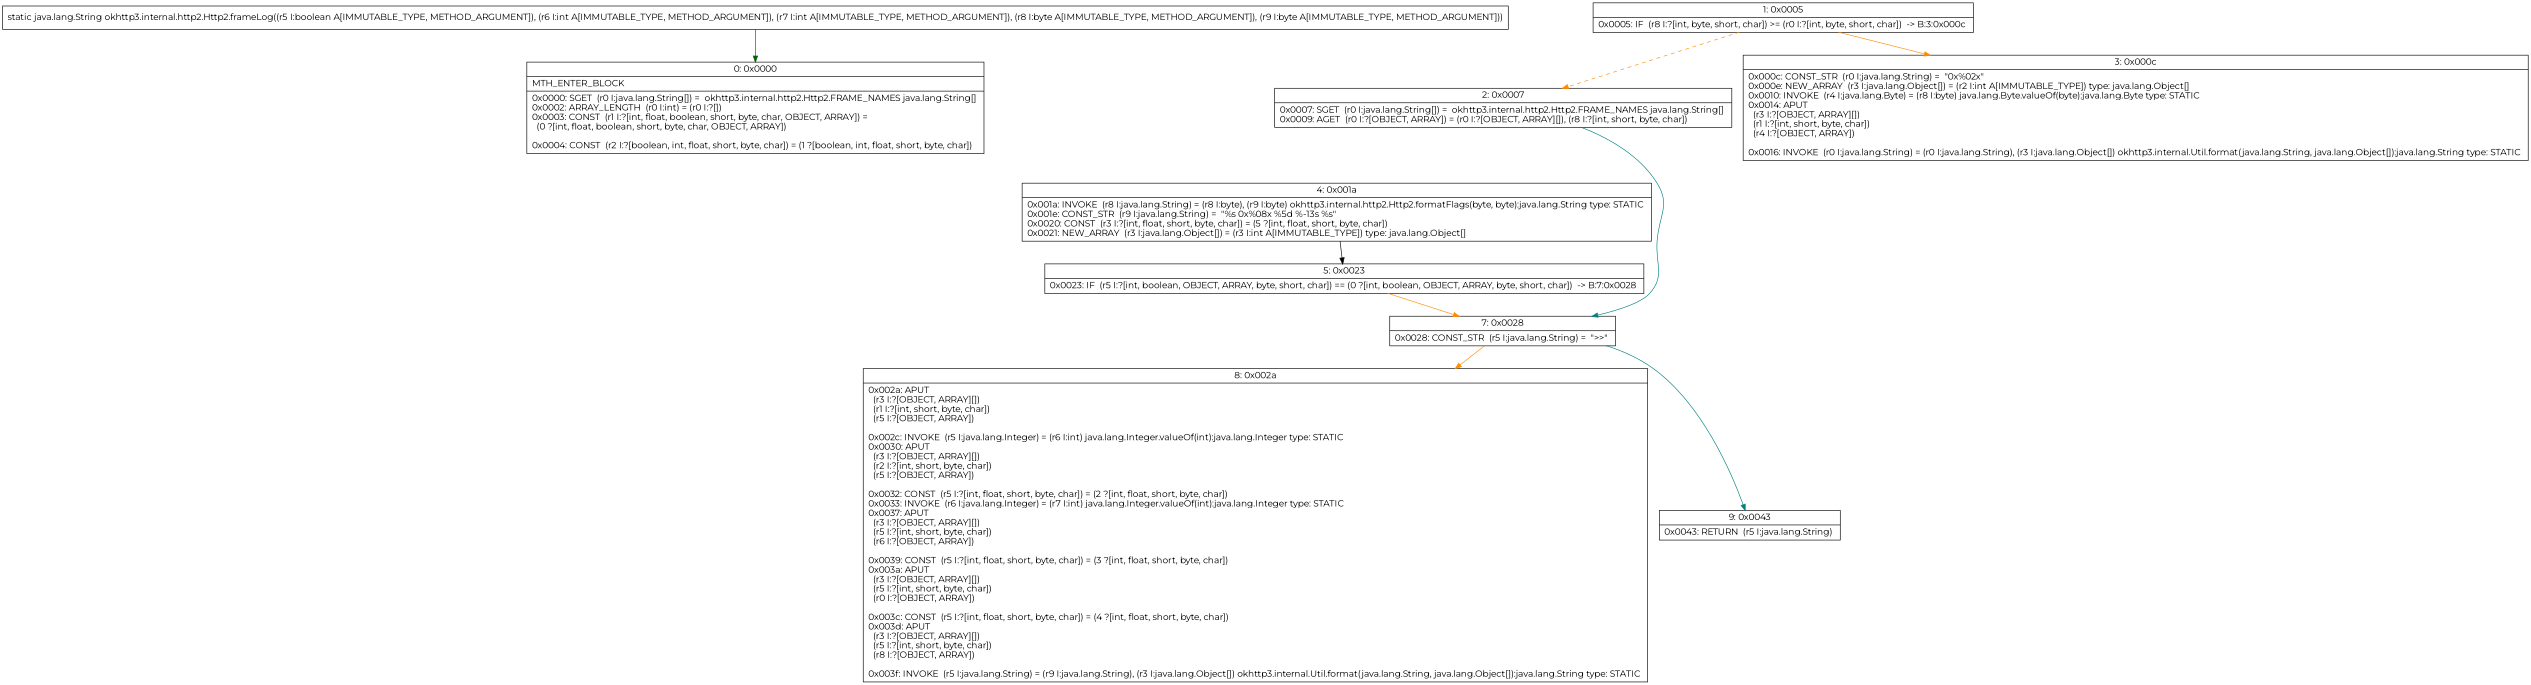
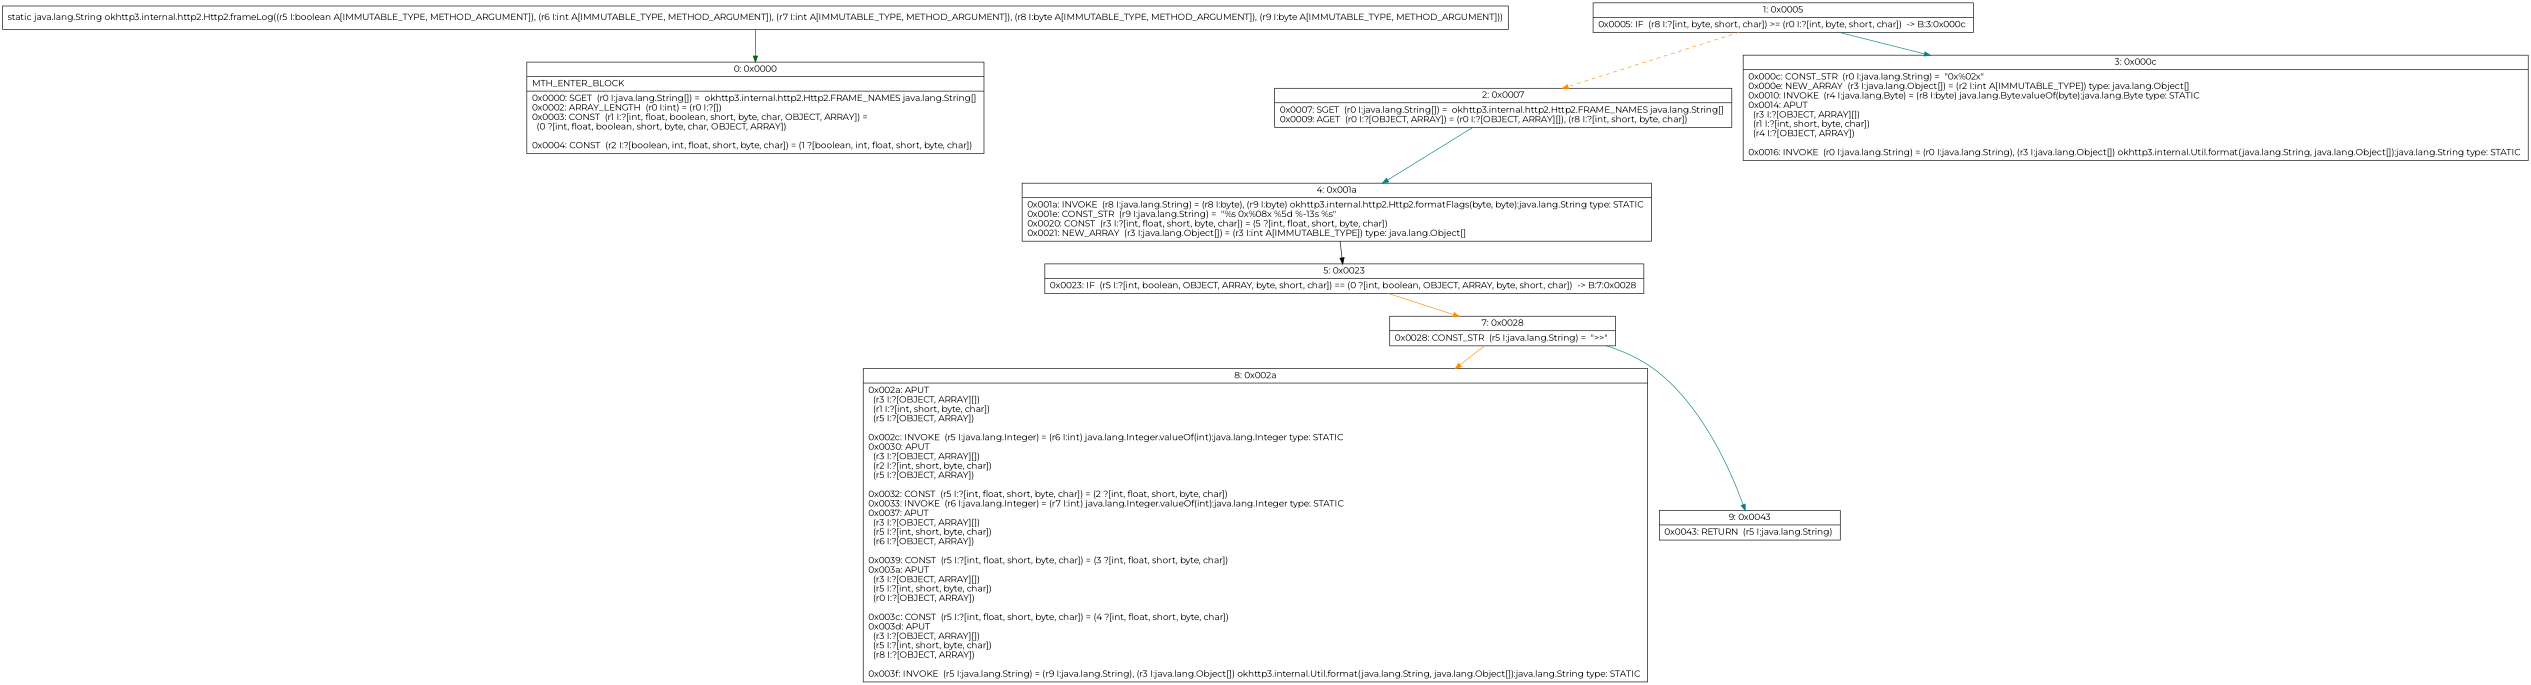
edge "1: 0x0005" -> "3: 0x000c": color darkorange -> teal
edge "2: 0x0007" -> "7: 0x0028": now "2: 0x0007" -> "4: 0x001a"
